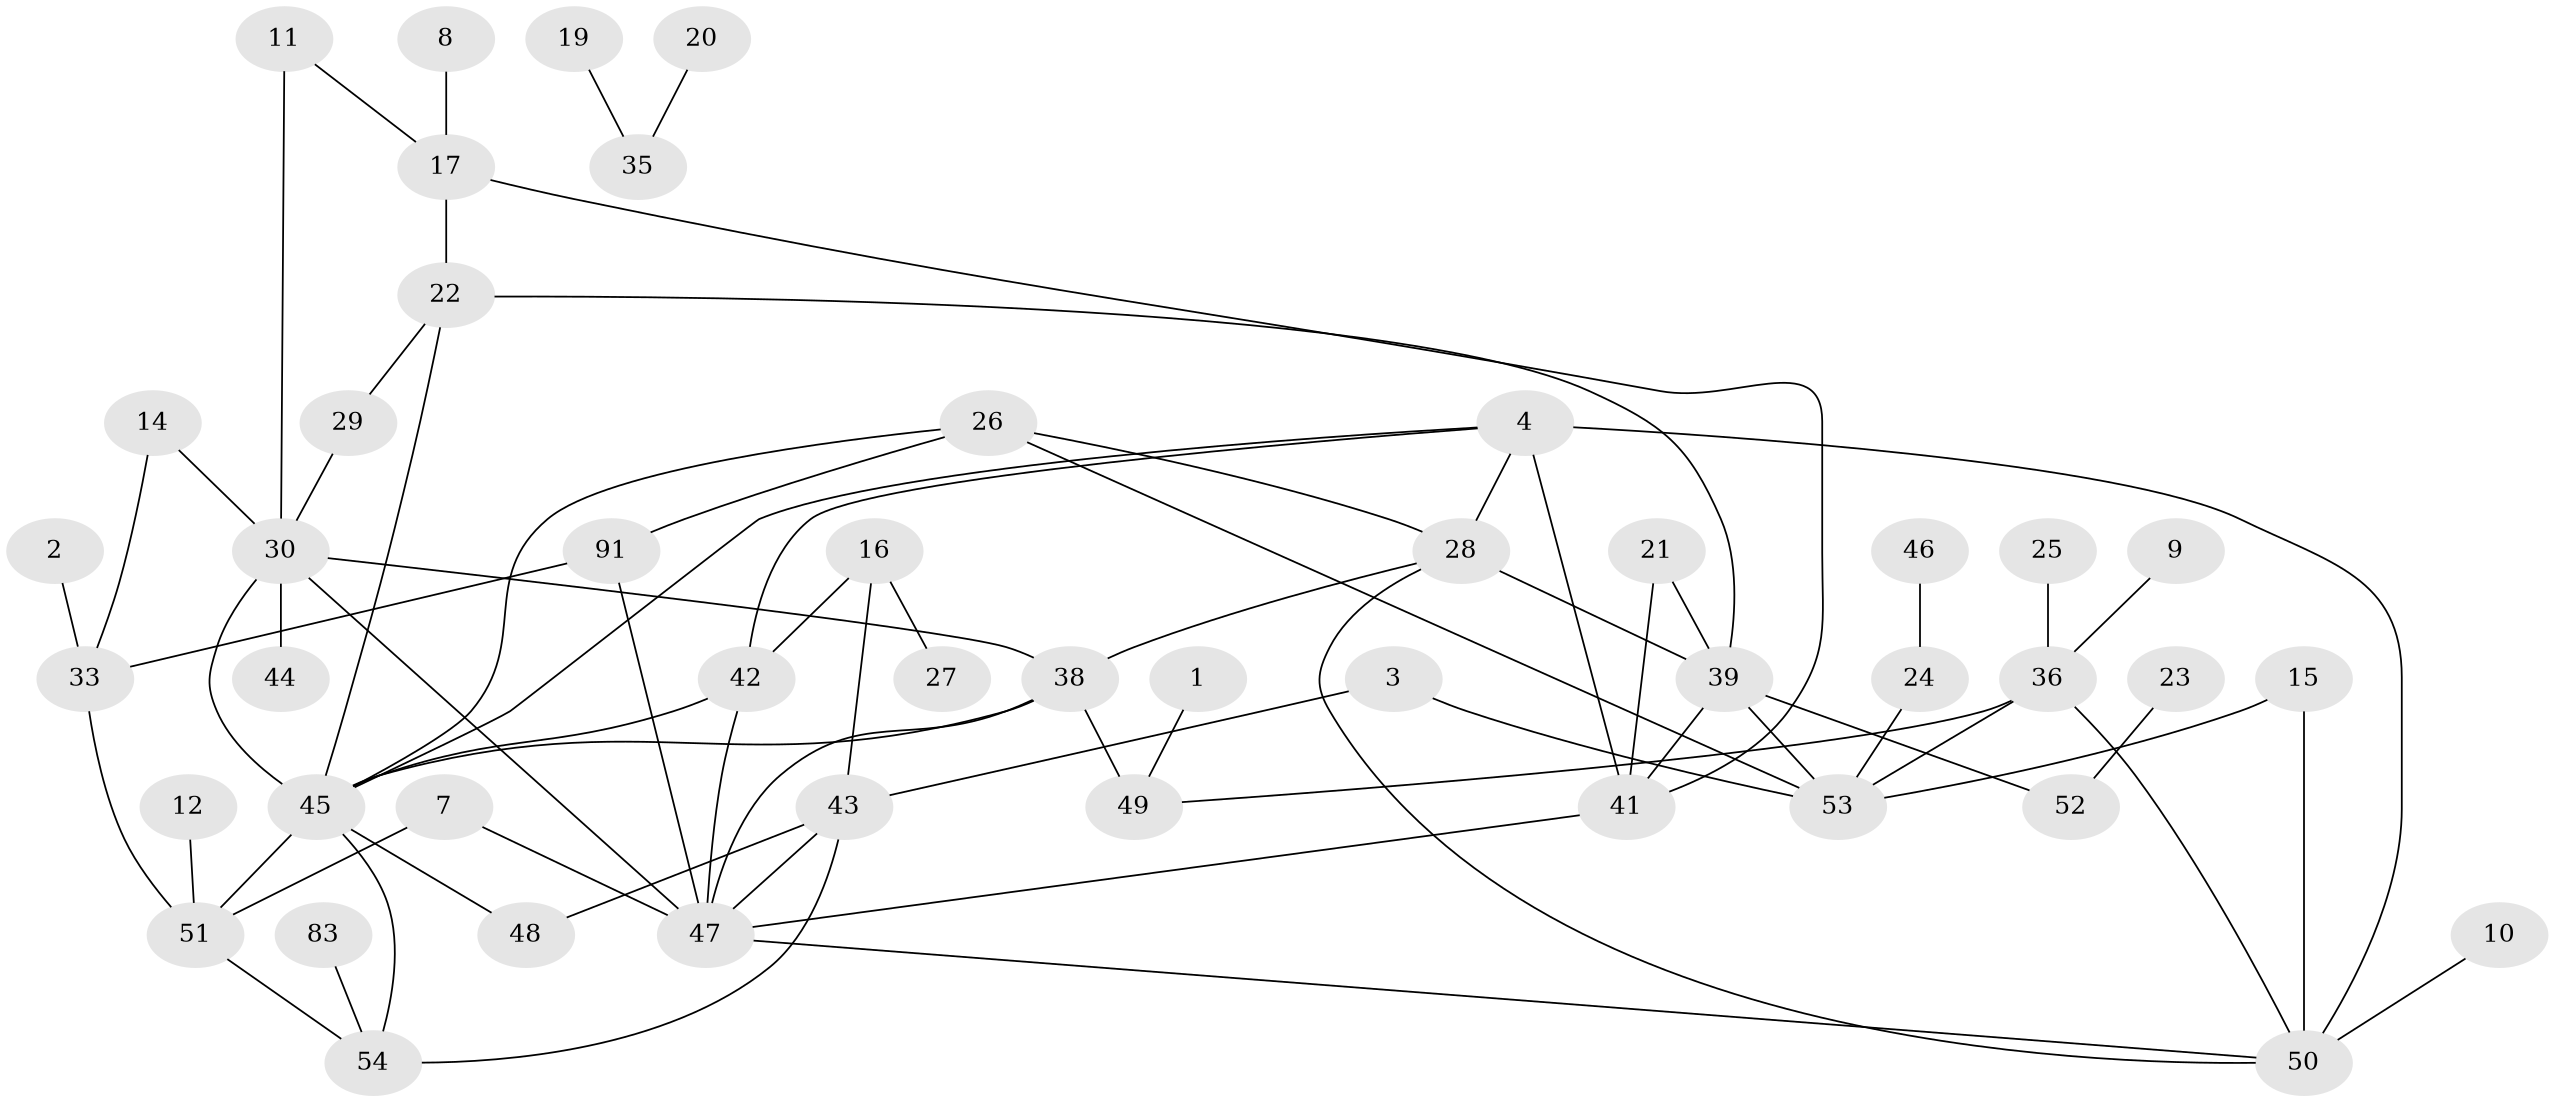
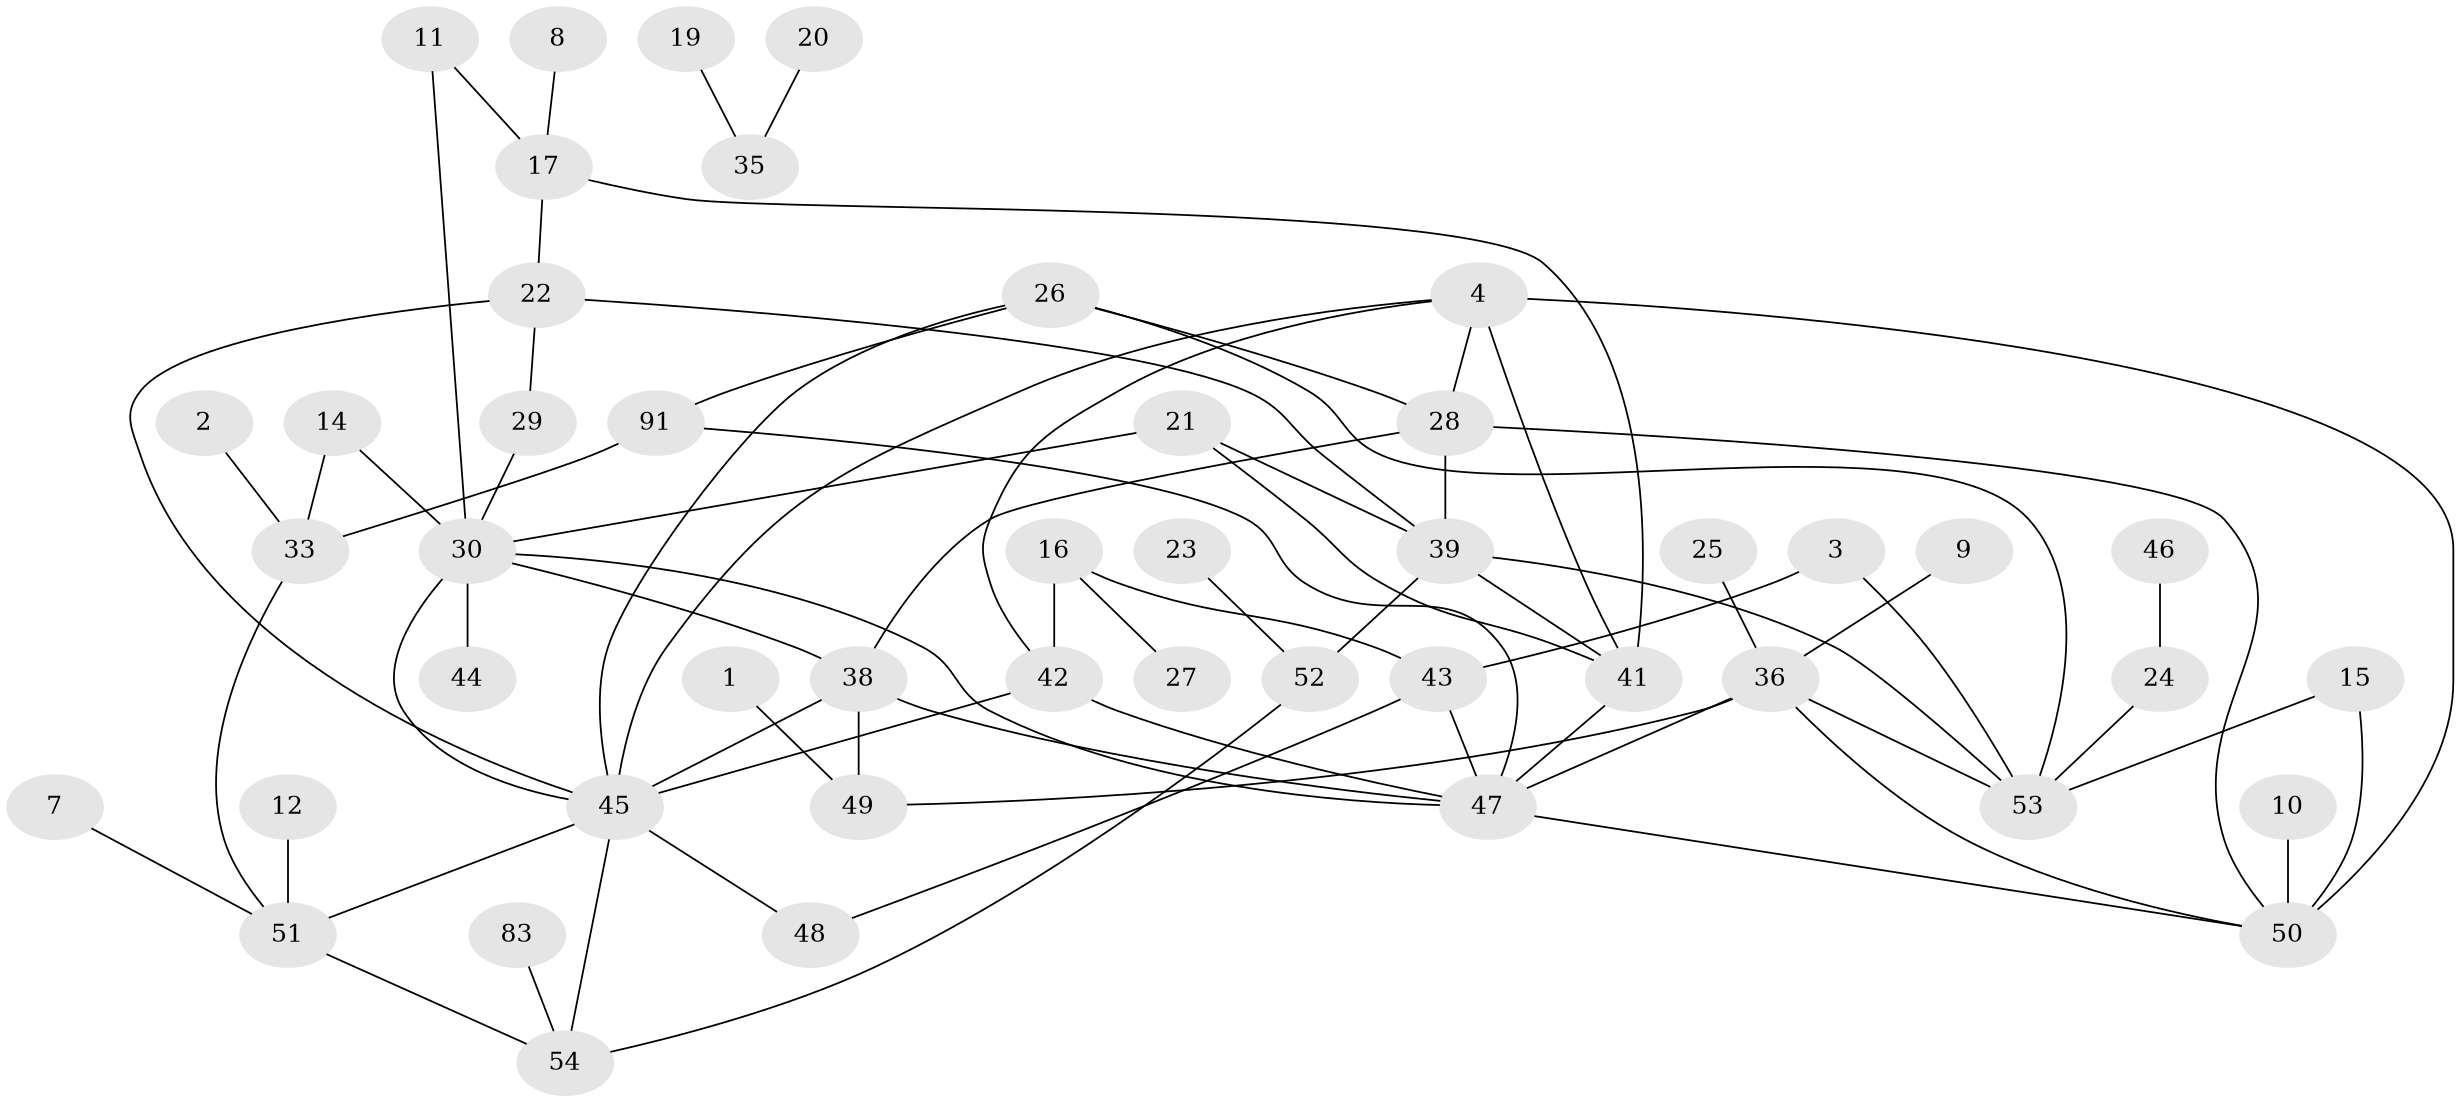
edge "21" -- "30": added
edge "7" -- "47": now "36" -- "47"
edge "43" -- "54": now "52" -- "54"
